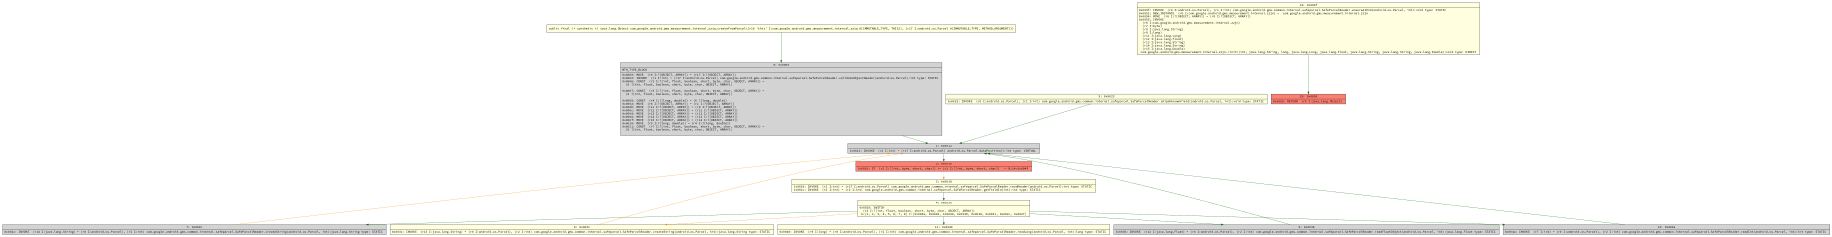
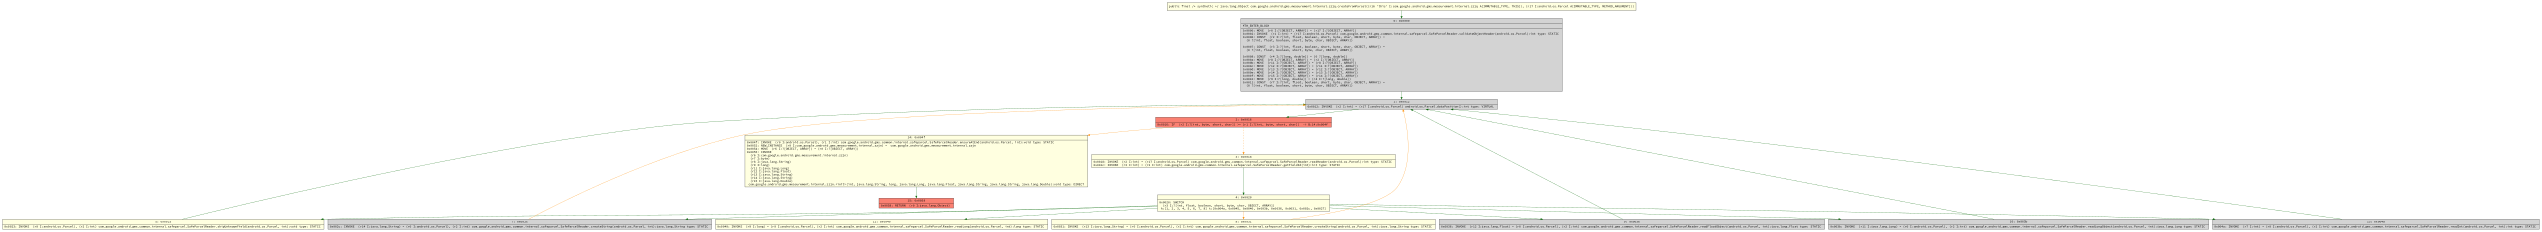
node "0: 0x0000": text "MTH_TYPE_BLOCK" -> "MTH_ENTER_BLOCK"
edge "2: 0x0016" -> "14: 0x004f": added
edge "4: 0x0020" -> "5: 0x0023": added
node "10: 0x003b": added
